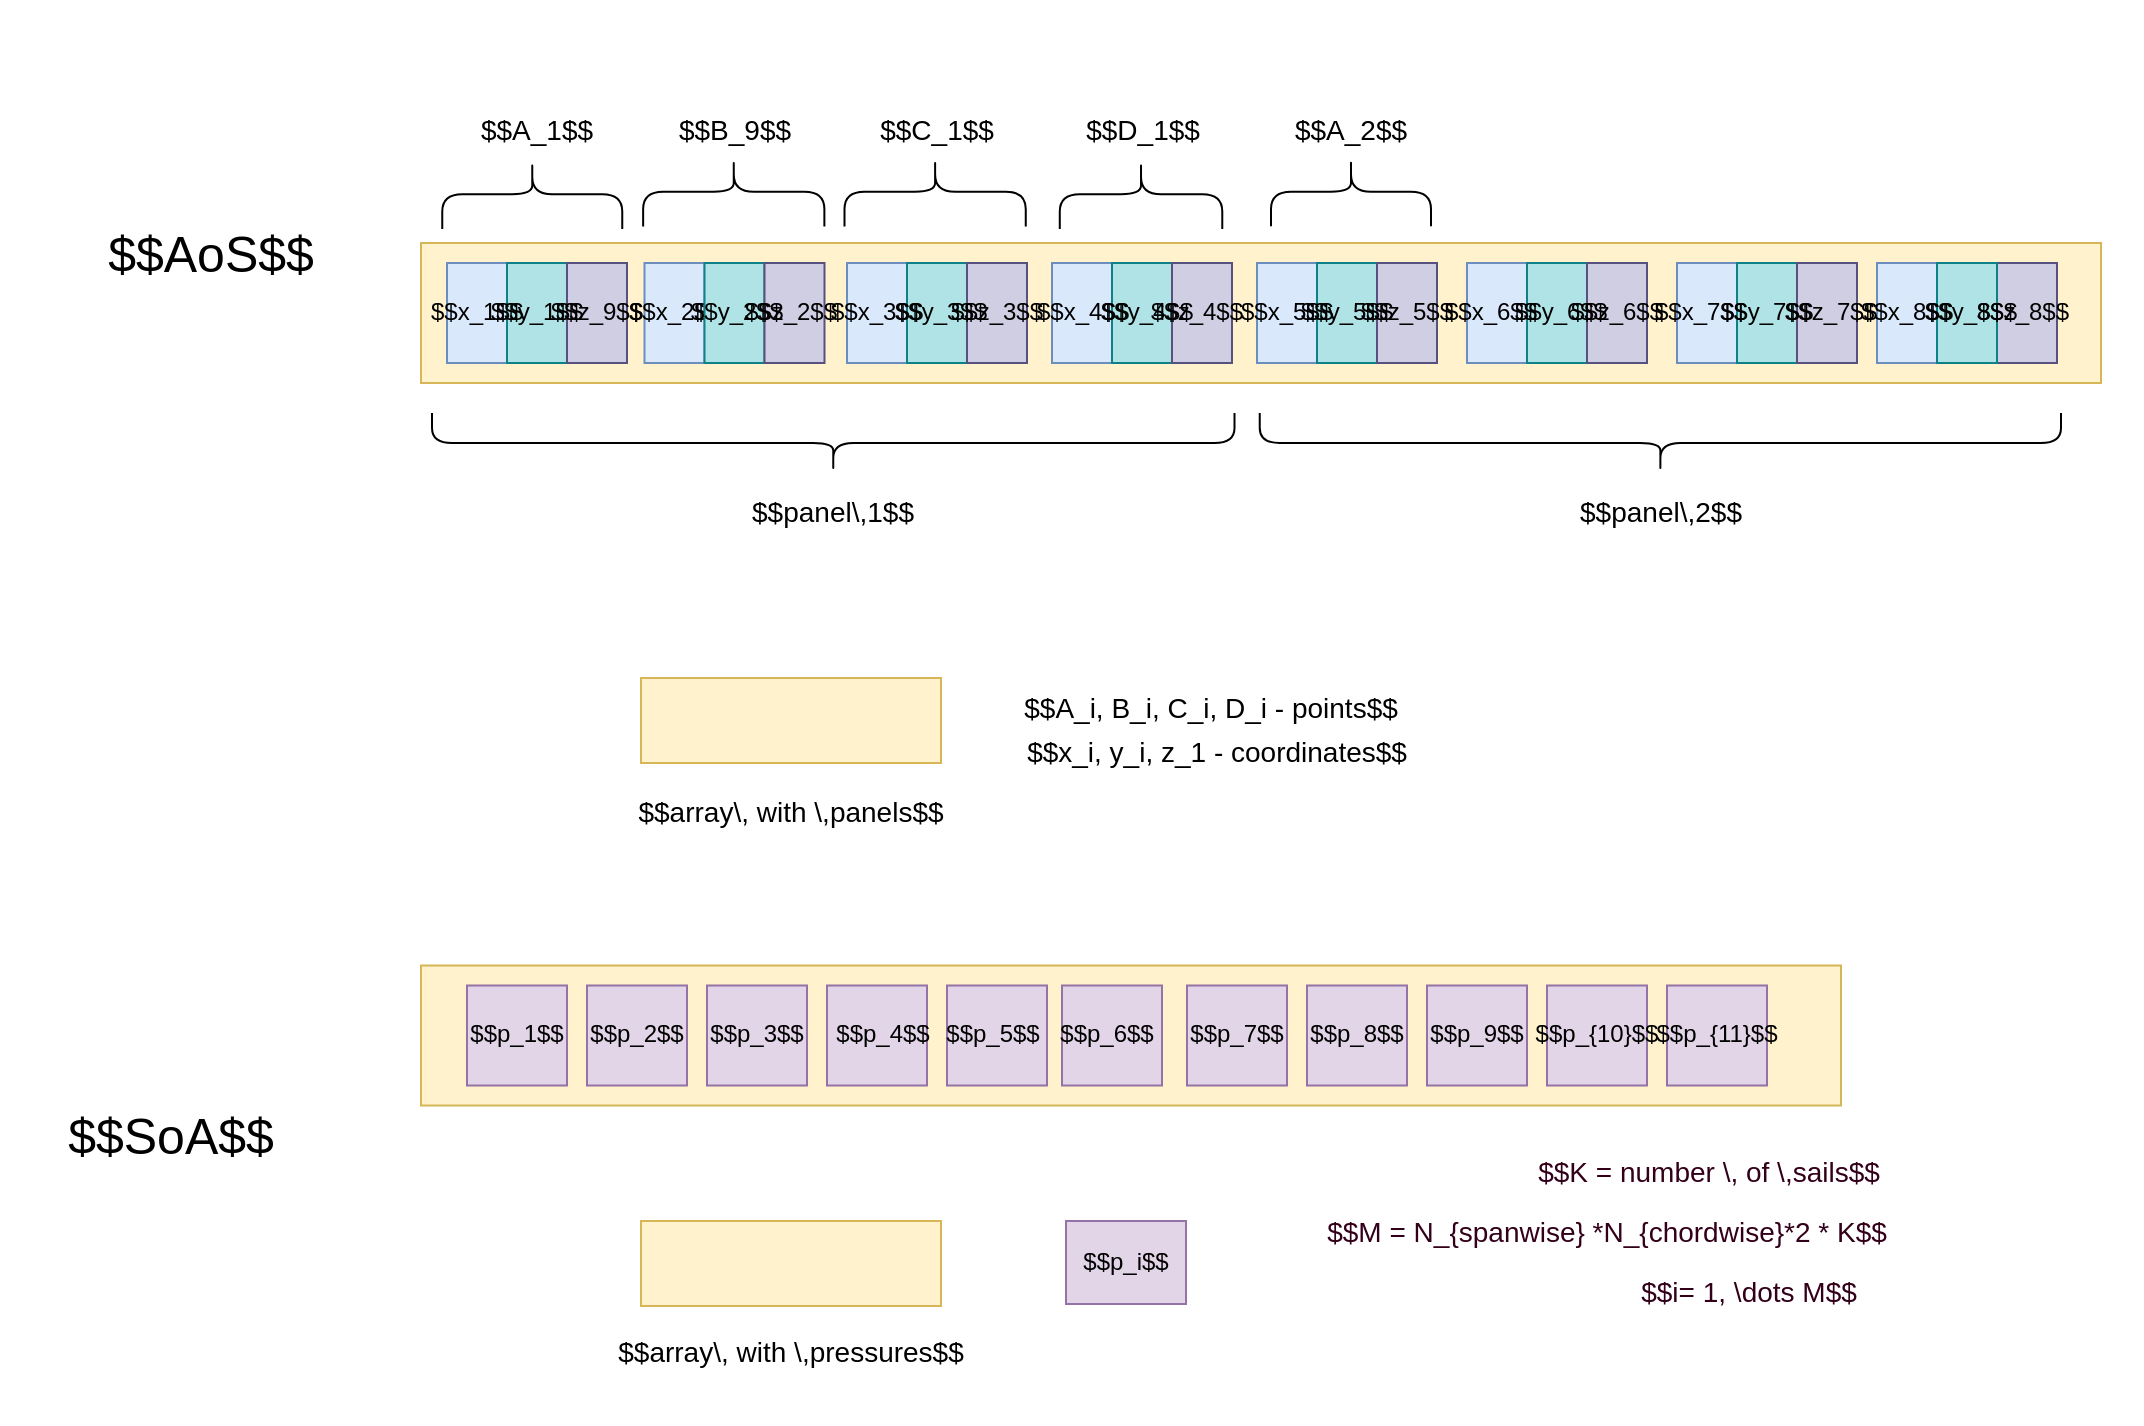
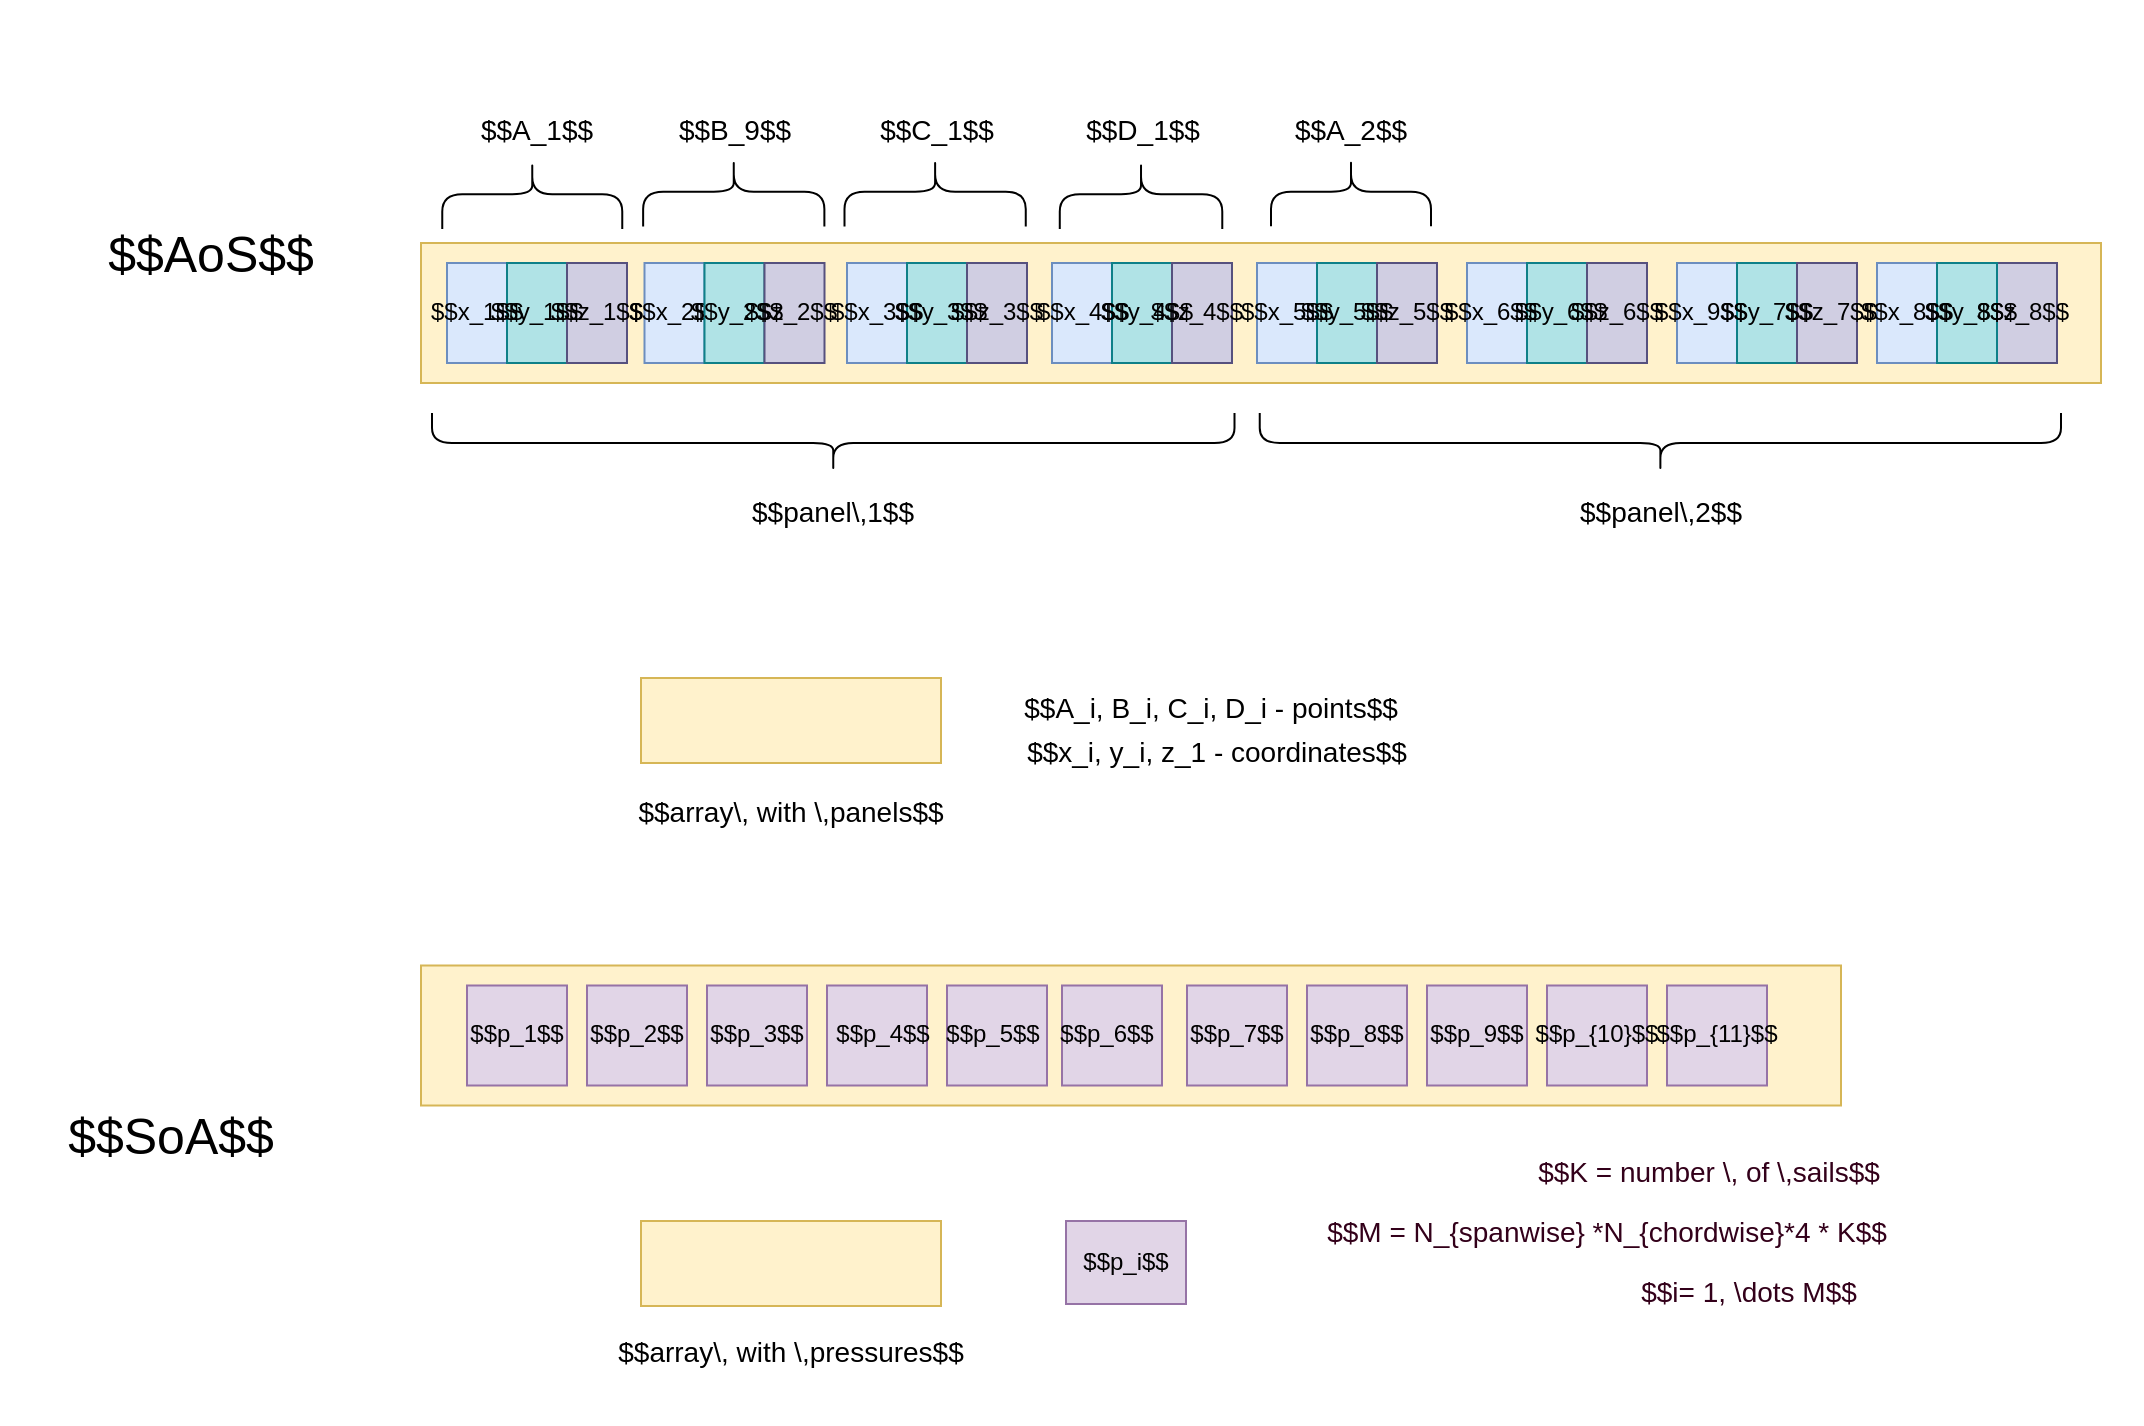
node "$$z_9$$": label "$$z_9$$" -> "$$z_1$$"
node "$$x_7$$": label "$$x_7$$" -> "$$x_9$$"
node "$$M = N_{spanwise} *N_{chordwise}*2 * K$$": label "$$M = N_{spanwise} *N_{chordwise}*2 * K$$" -> "$$M = N_{spanwise} *N_{chordwise}*4 * K$$"
